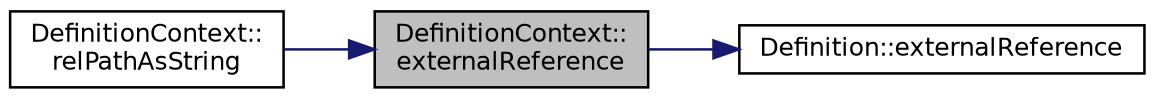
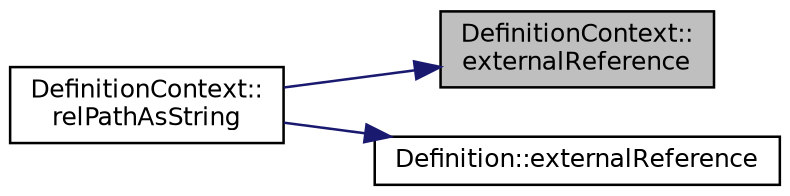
edge "DefinitionContext:: externalReference" -> "Definition::externalReference": now "DefinitionContext:: relPathAsString" -> "Definition::externalReference"
